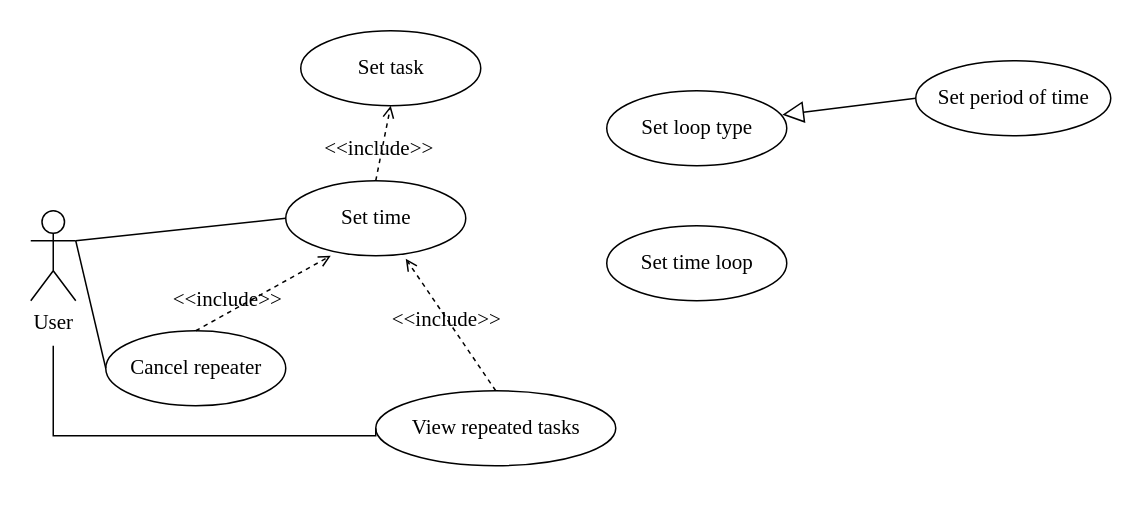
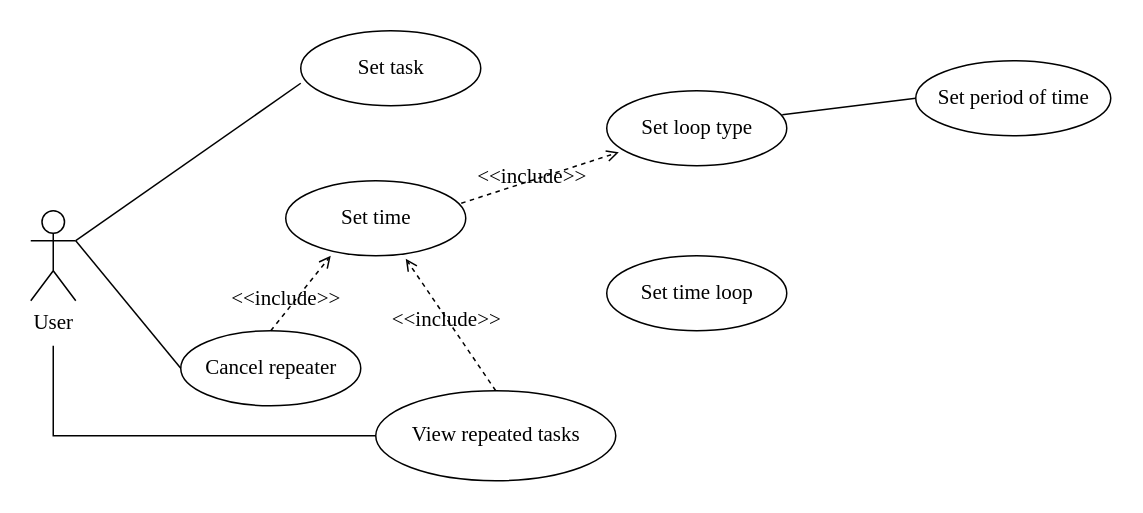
edge "Set period of time" -> "Set loop type": arrowhead block -> none
edge "Set time" -> "Set task": removed, label "<<include>>"
edge "Set task" -- "User": added
edge "Set time" -> "Set loop type": added, label "<<include>>"
edge "Set time" -- "User": removed
node "Set time loop": moved (697, 263) -> (697, 293)
node "Cancel repeater": moved (196, 368) -> (271, 368)
node "View repeated tasks": size 240x75 -> 240x90
